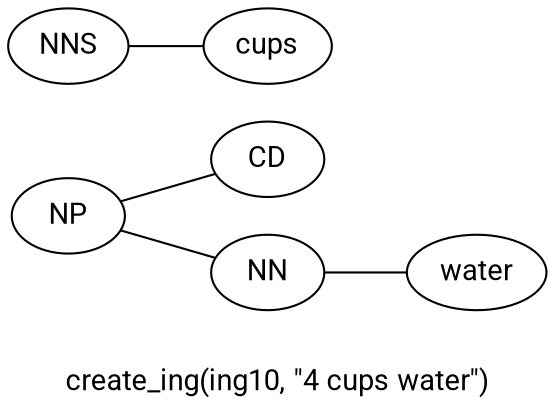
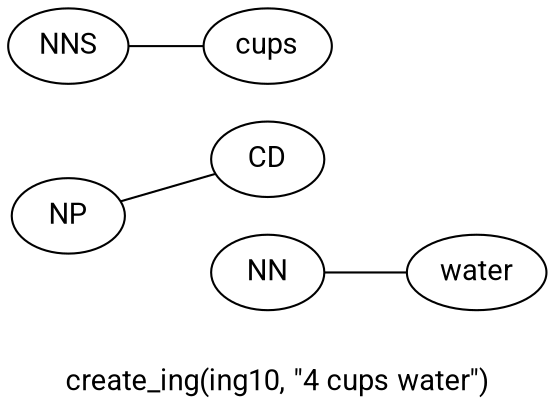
edge "NP" -- "NN": removed
